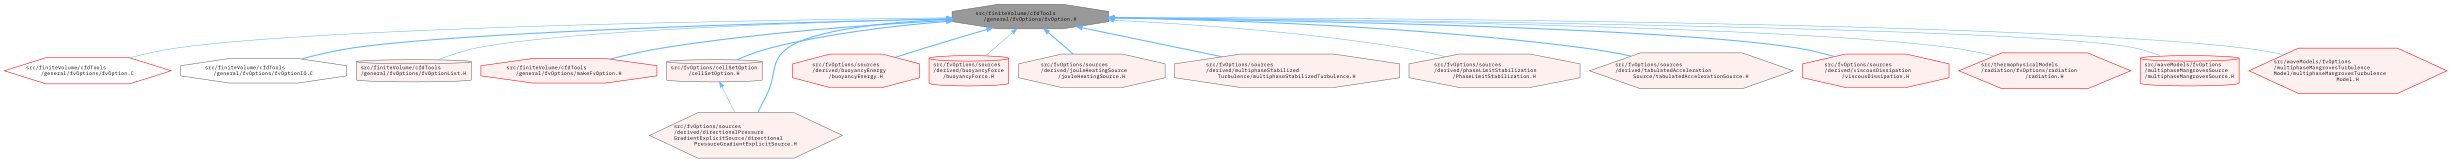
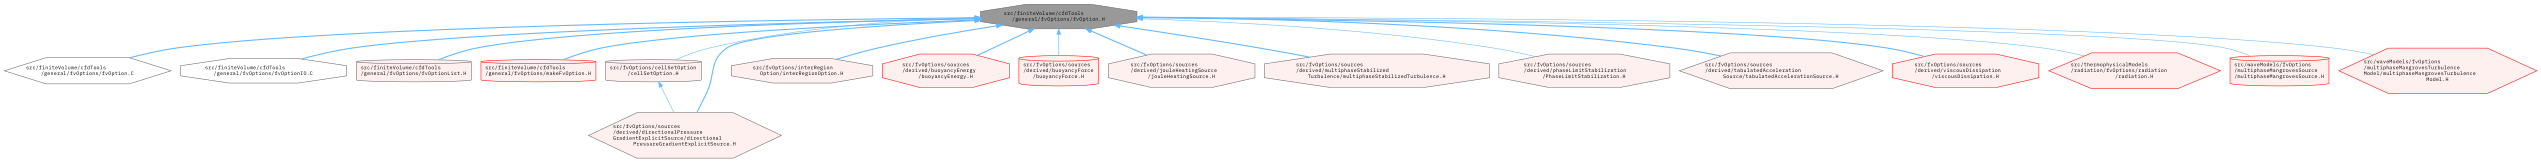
edge "src/finiteVolume/cfdTools /general/fvOptions/fvOption.C" -> "src/finiteVolume/cfdTools /general/fvOptions/fvOption.H": style solid -> bold
edge "src/finiteVolume/cfdTools /general/fvOptions/fvOptionList.H" -> "src/finiteVolume/cfdTools /general/fvOptions/fvOption.H": style solid -> bold
edge "src/fvOptions/cellSetOption /cellSetOption.H" -> "src/finiteVolume/cfdTools /general/fvOptions/fvOption.H": style bold -> solid
node "src/finiteVolume/cfdTools /general/fvOptions/fvOption.C": color red -> gray40
node "src/finiteVolume/cfdTools /general/fvOptions/makeFvOption.H": shape octagon -> cylinder
node "src/fvOptions/interRegion Option/interRegionOption.H": added
